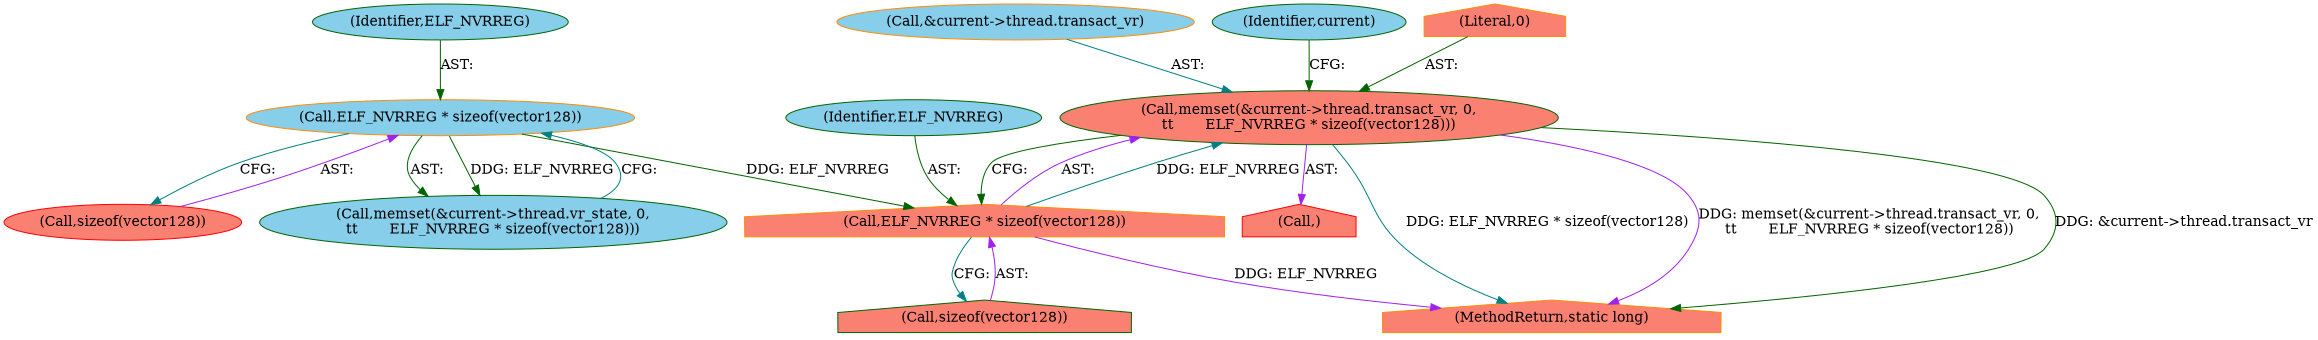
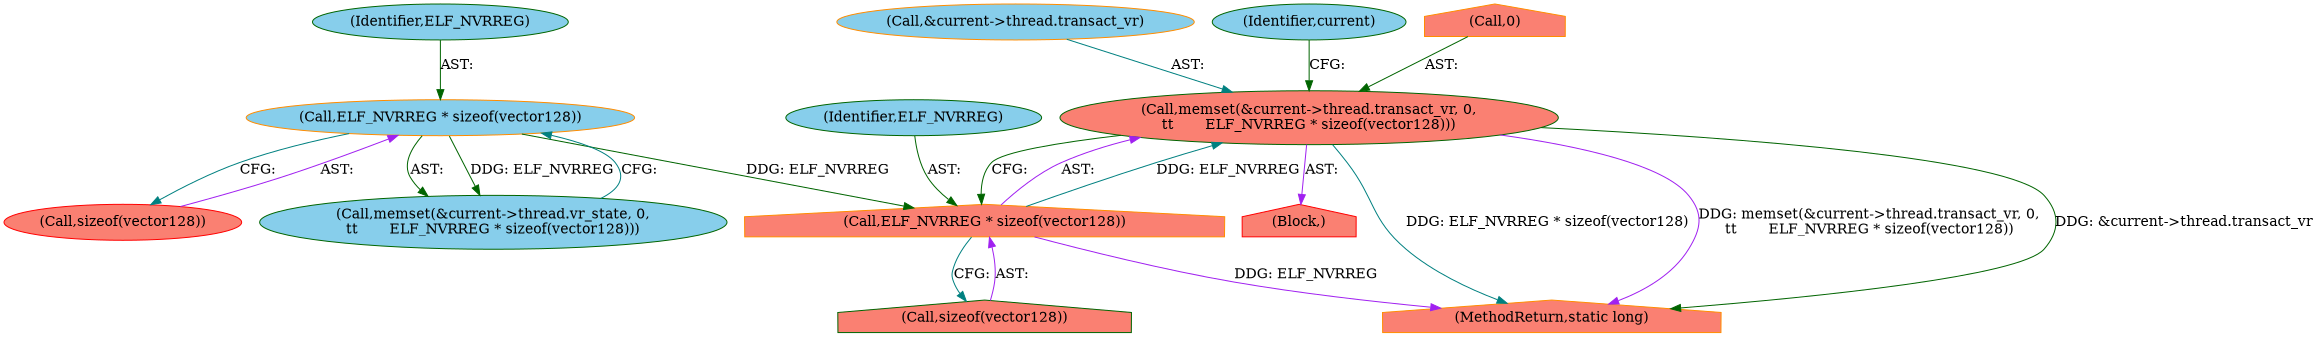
node "(Literal,0)": label "(Literal,0)" -> "(Call,0)"
node "(Call,)": label "(Call,)" -> "(Block,)"
